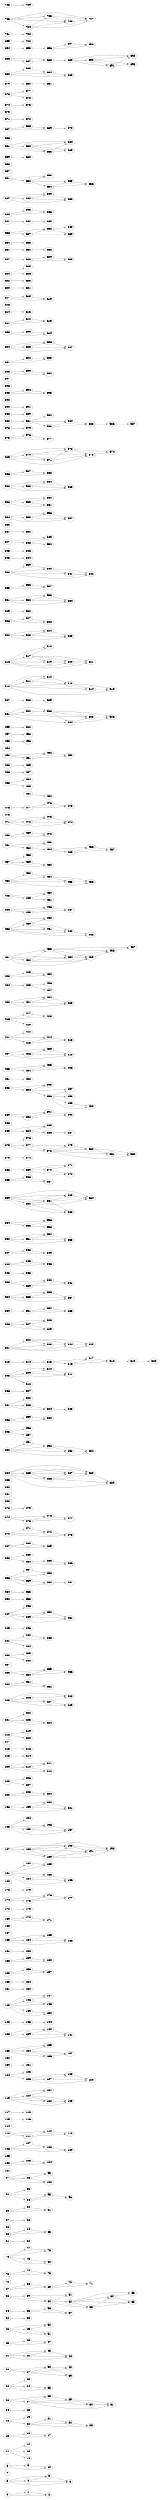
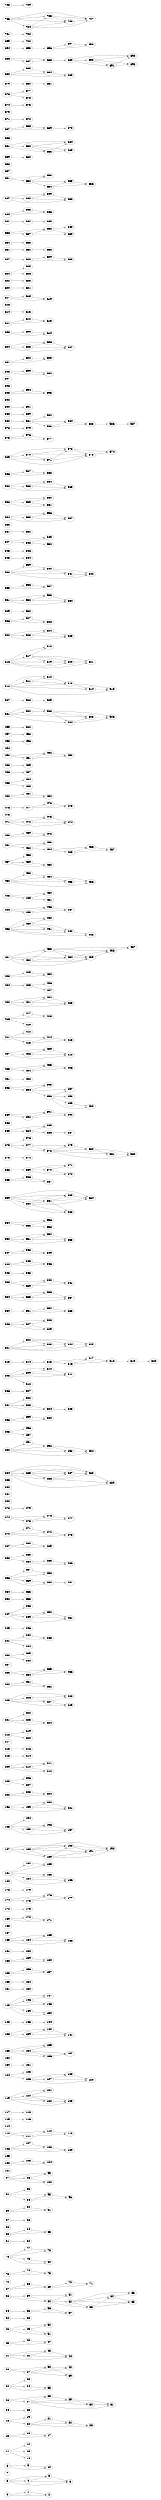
node "480": added
